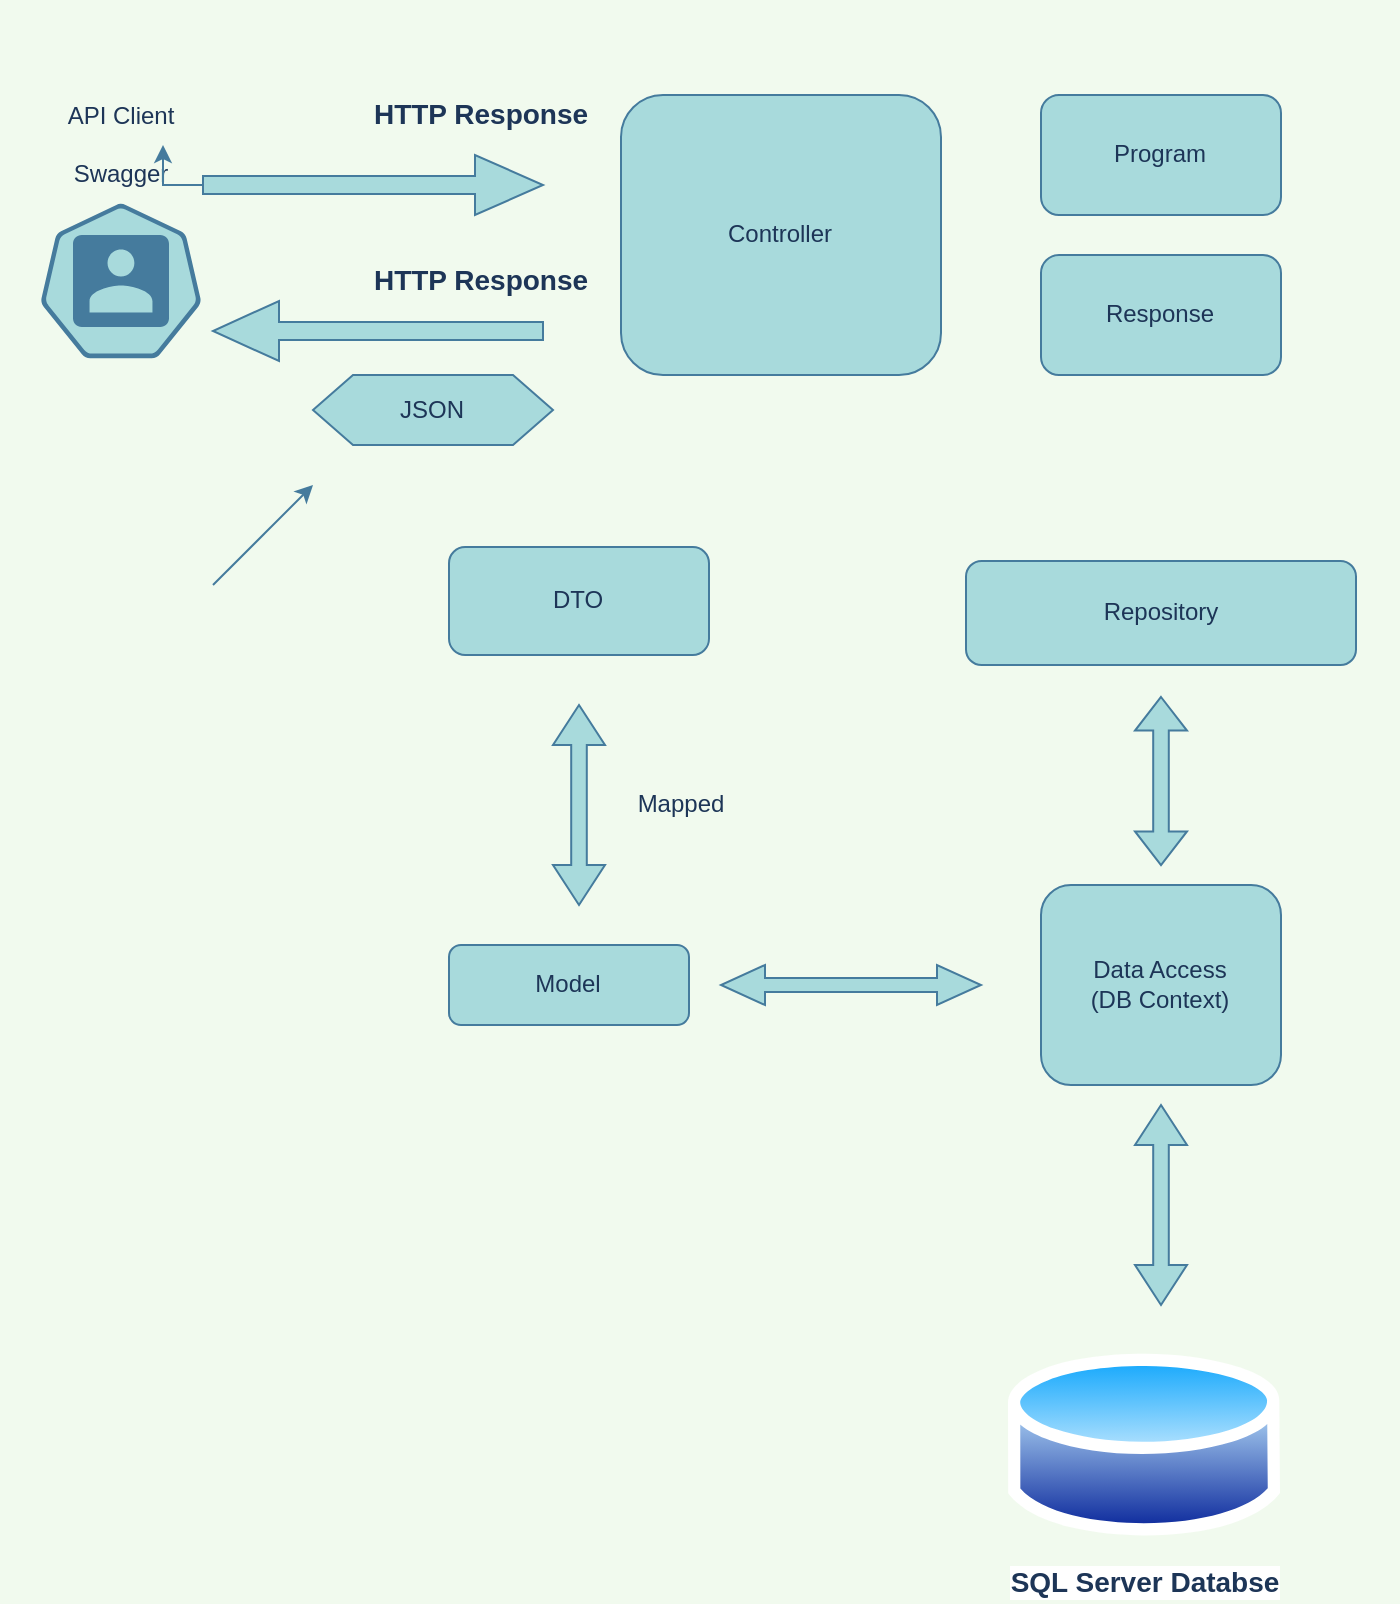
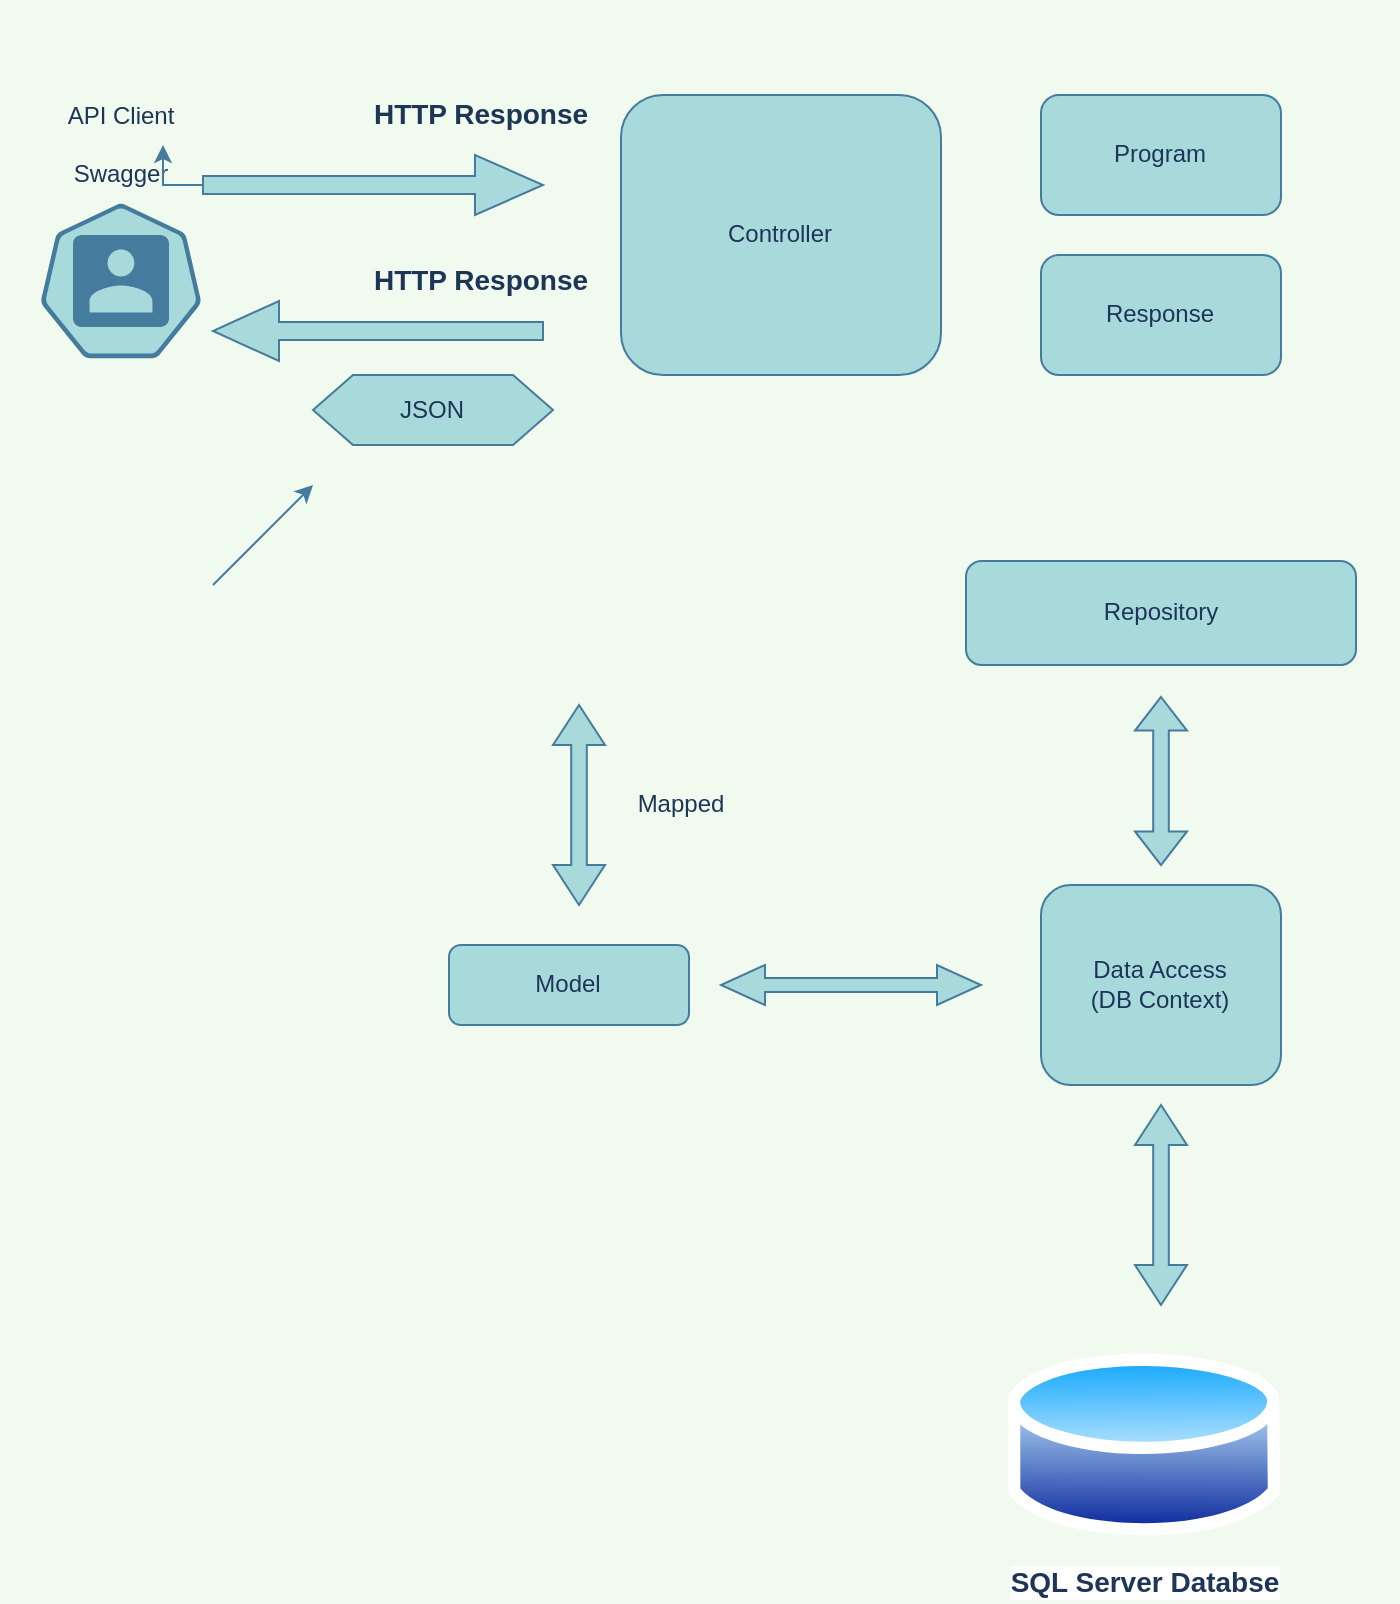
node "DTO": removed
